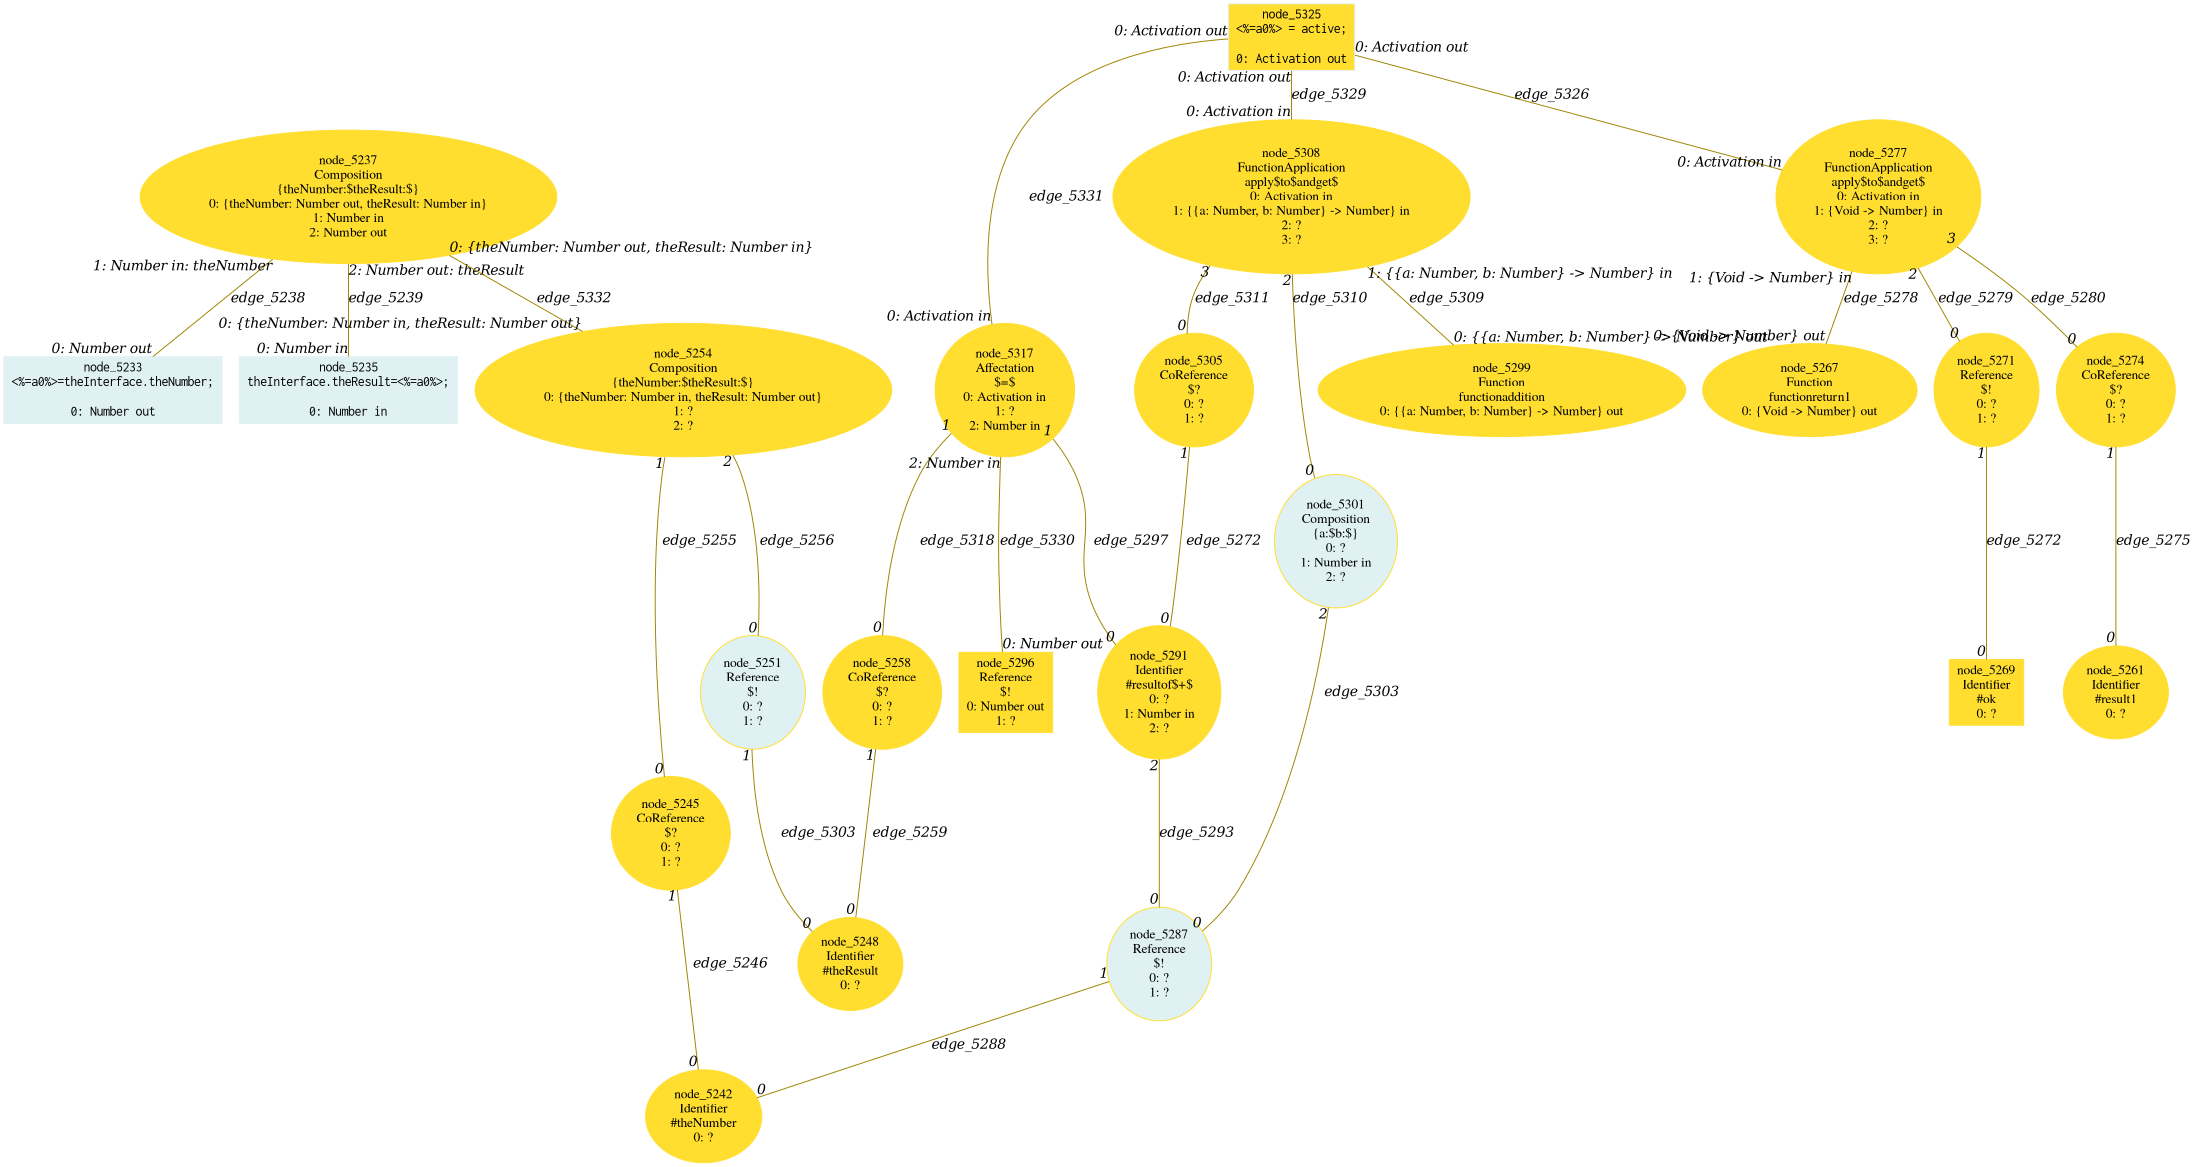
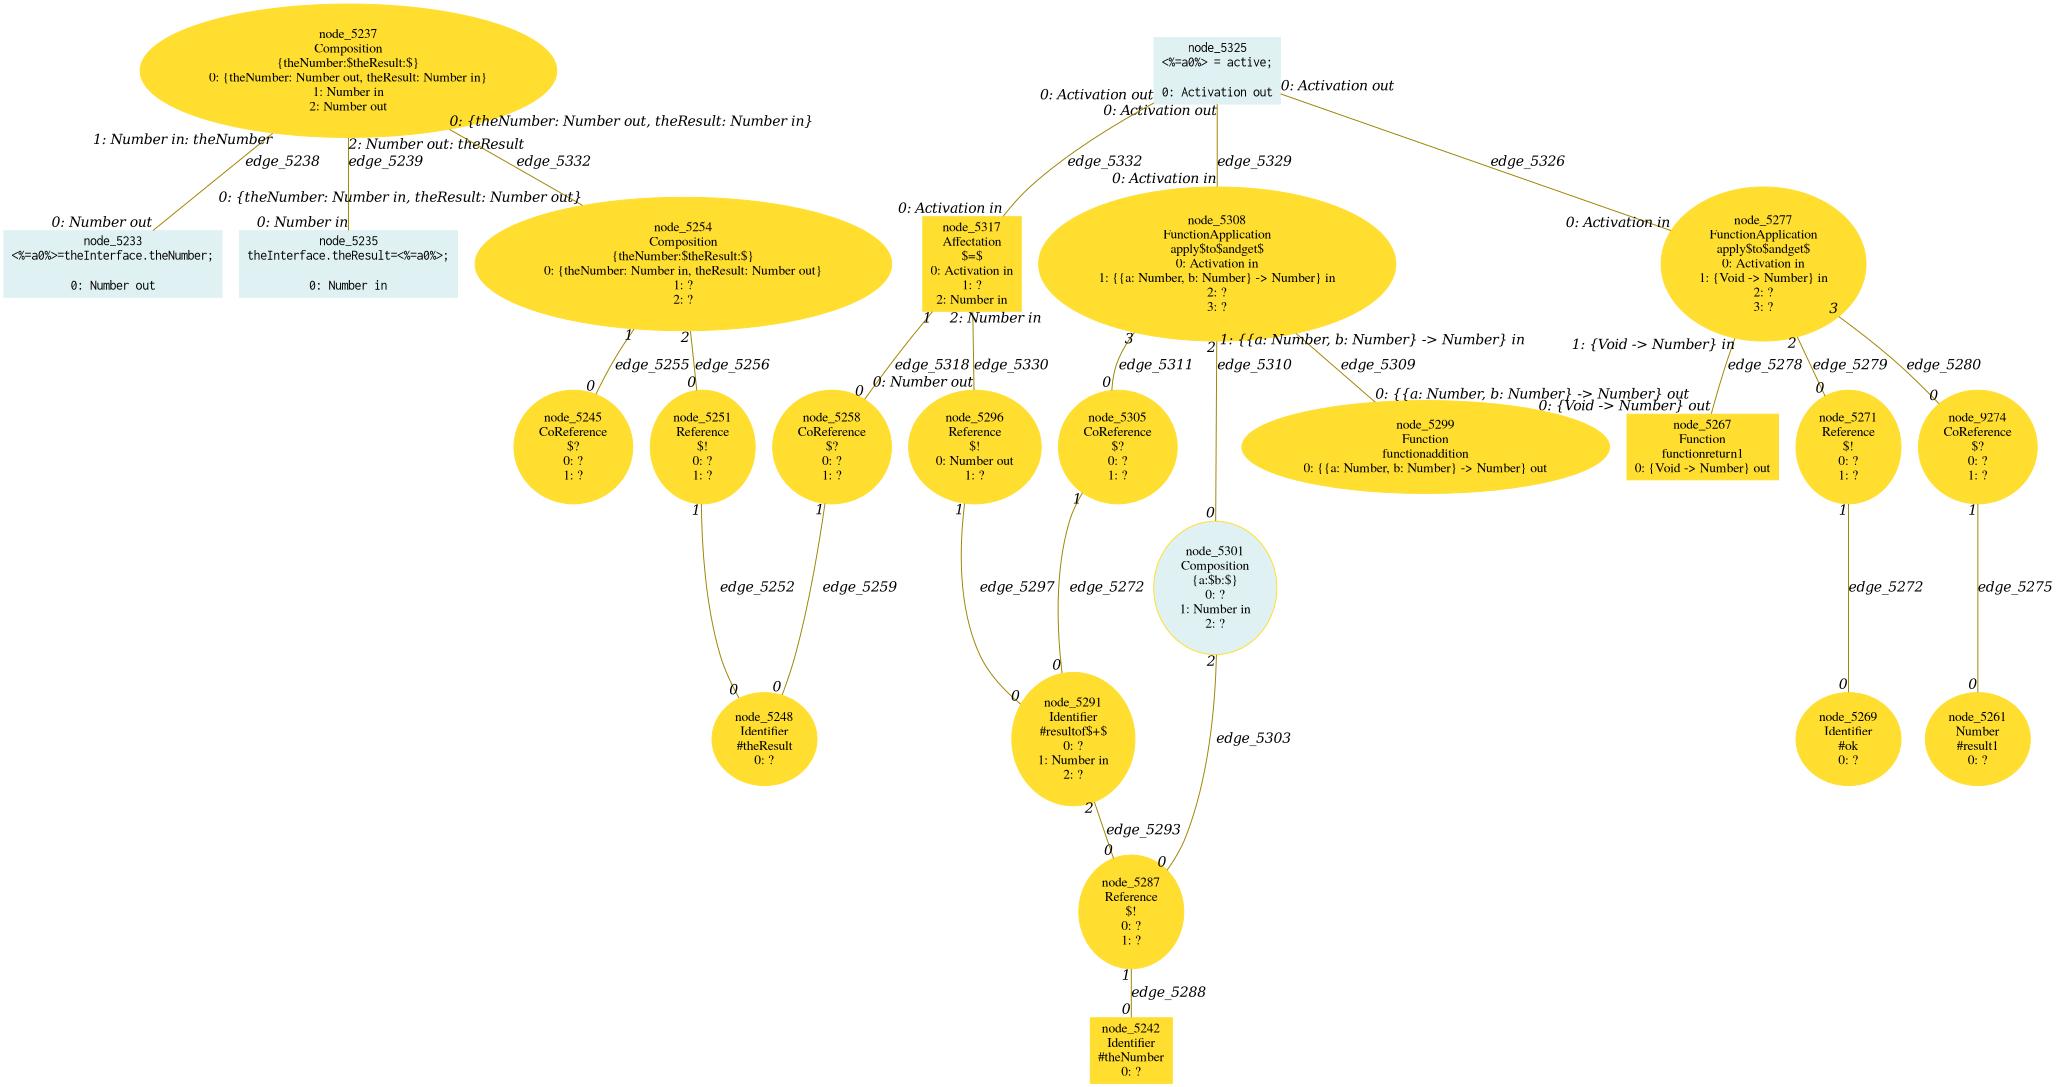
node "node_5325 <%=a0%> = active; 0: Activation out": fillcolor #ffde2f -> #dff1f2
edge "node_5325 <%=a0%> = active; 0: Activation out" -- "node_5317 Affectation $=$ 0: Activation in 1: ? 2: Number in": label "edge_5331" -> "edge_5332"
node "node_5317 Affectation $=$ 0: Activation in 1: ? 2: Number in": shape ellipse -> box
node "node_5267 Function functionreturn1 0: {Void -> Number} out": shape ellipse -> box
node "node_5274 CoReference $? 0: ? 1: ?": label "node_5274 CoReference $? 0: ? 1: ?" -> "node_9274 CoReference $? 0: ? 1: ?"
edge "node_5317 Affectation $=$ 0: Activation in 1: ? 2: Number in" -- "node_5291 Identifier #resultof$+$ 0: ? 1: Number in 2: ?": now "node_5296 Reference $! 0: Number out 1: ?" -- "node_5291 Identifier #resultof$+$ 0: ? 1: Number in 2: ?"
node "node_5251 Reference $! 0: ? 1: ?": fillcolor #dff1f2 -> #ffde2f
node "node_5296 Reference $! 0: Number out 1: ?": shape box -> ellipse
node "node_5269 Identifier #ok 0: ?": shape box -> ellipse
node "node_5261 Identifier #result1 0: ?": label "node_5261 Identifier #result1 0: ?" -> "node_5261 Number #result1 0: ?"
edge "node_5251 Reference $! 0: ? 1: ?" -- "node_5248 Identifier #theResult 0: ?": label "edge_5303" -> "edge_5252"
node "node_5287 Reference $! 0: ? 1: ?": fillcolor #dff1f2 -> #ffde2f
edge "node_5245 CoReference $? 0: ? 1: ?" -- "node_5242 Identifier #theNumber 0: ?": removed, label "edge_5246"
node "node_5242 Identifier #theNumber 0: ?": shape ellipse -> box
